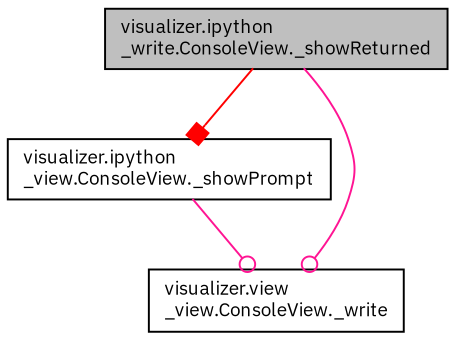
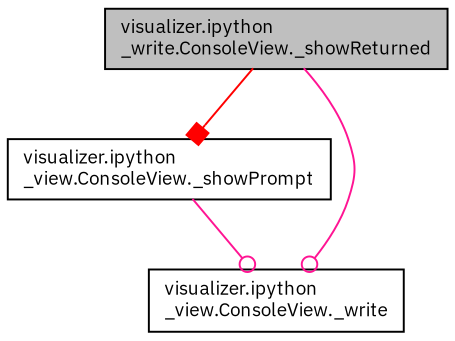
node "visualizer.view _view.ConsoleView._write": label "visualizer.view _view.ConsoleView._write" -> "visualizer.ipython _view.ConsoleView._write"
